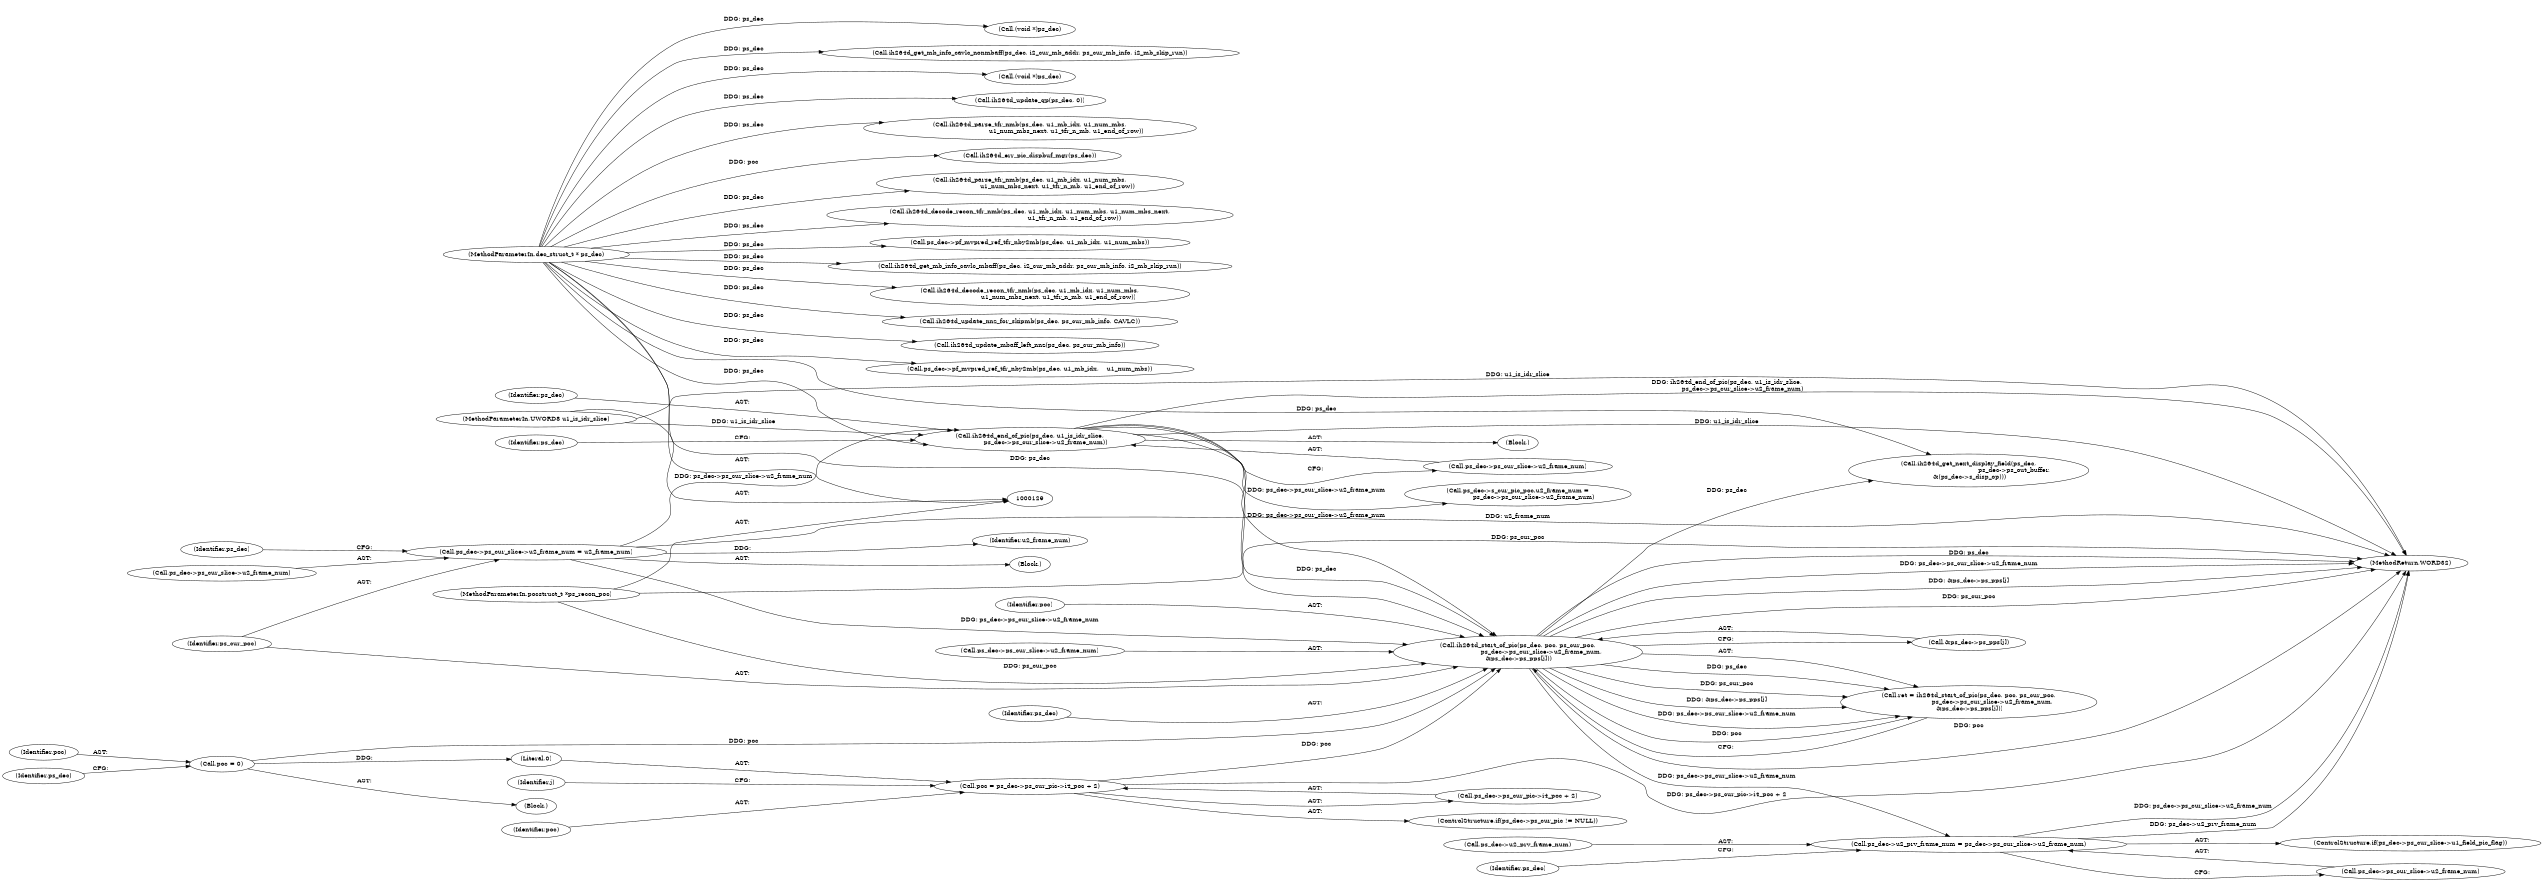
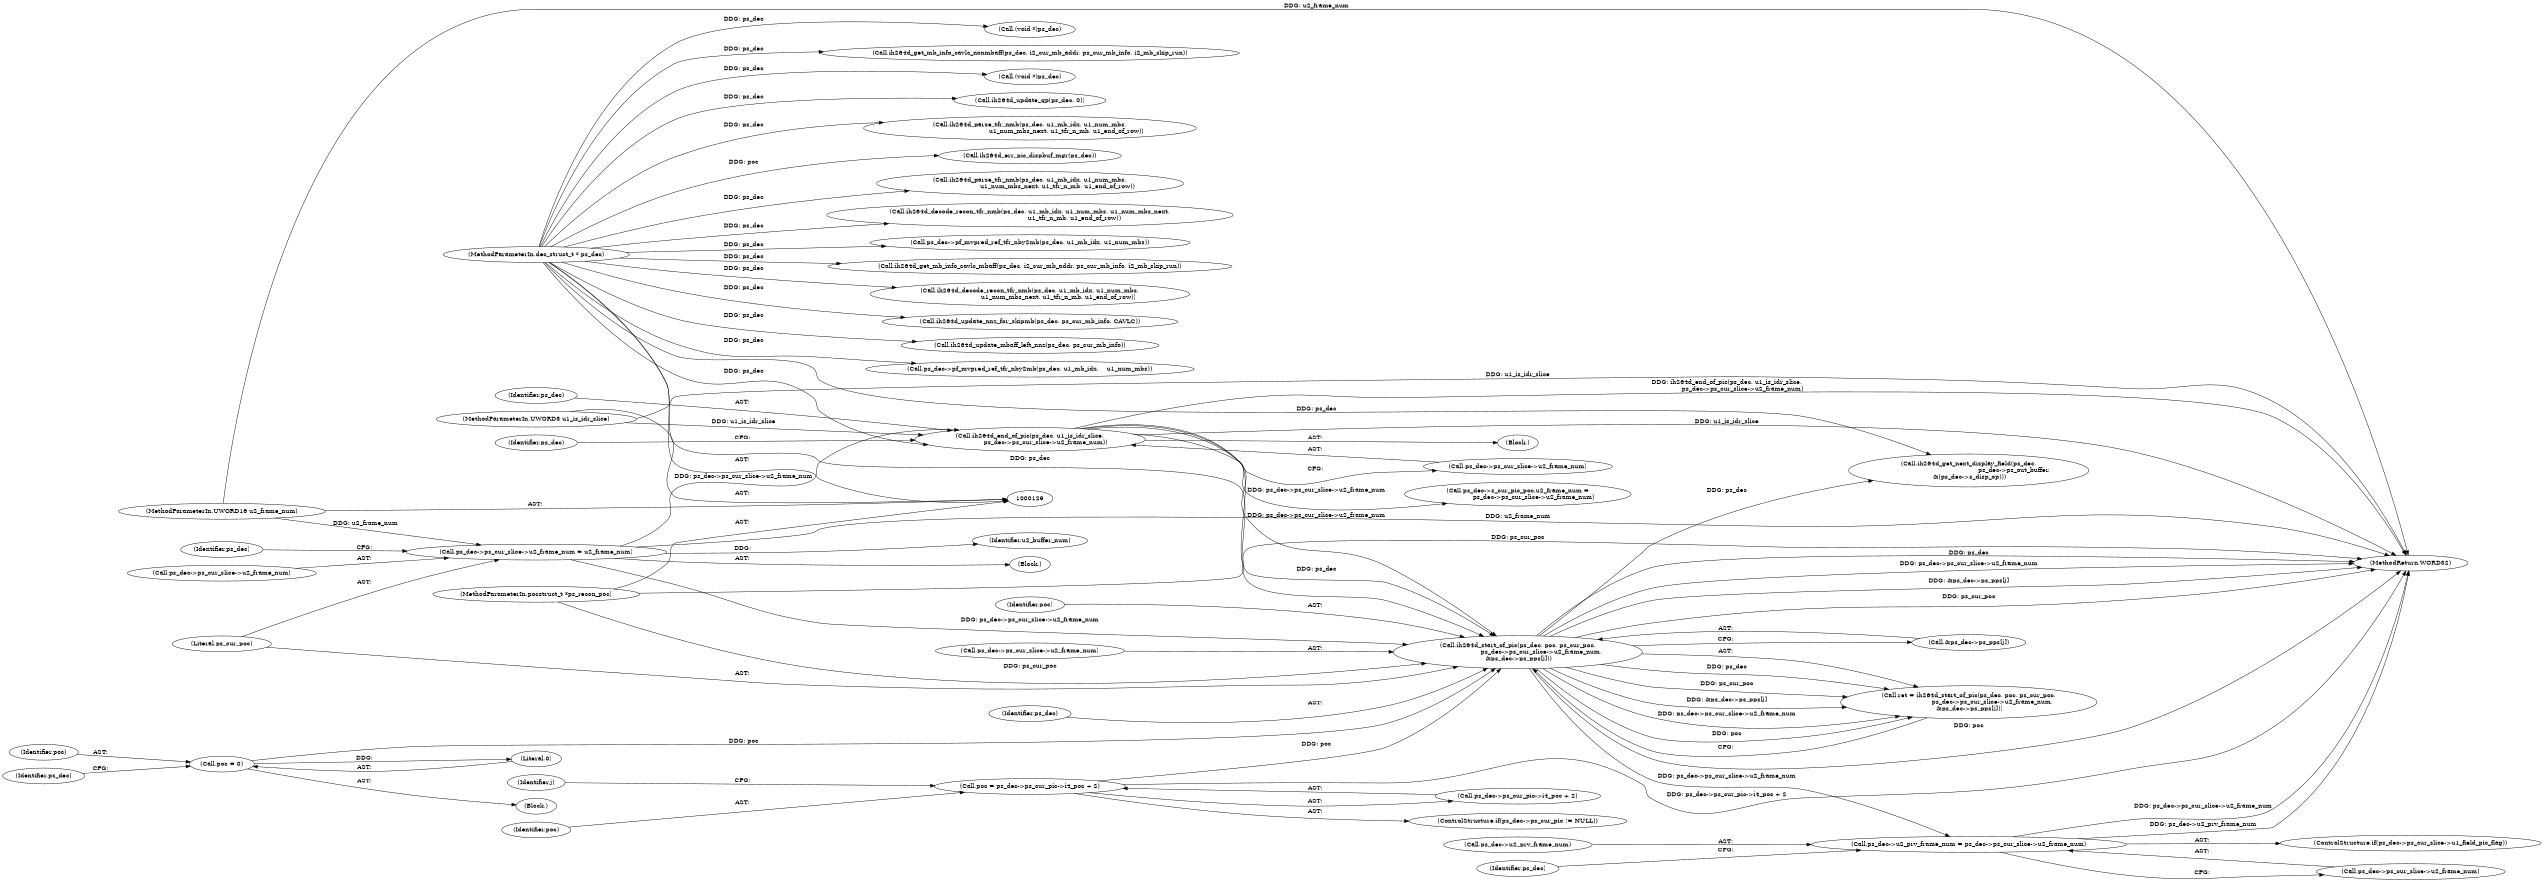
node "(MethodParameterIn,UWORD16 u2_frame_num)": added
node "(Identifier,u2_frame_num)": label "(Identifier,u2_frame_num)" -> "(Identifier,u2_buffer_num)"
node "(Identifier,ps_cur_poc)": label "(Identifier,ps_cur_poc)" -> "(Literal,ps_cur_poc)"
edge "(Literal,0)" -> "(Call,poc = ps_dec->ps_cur_pic->i4_poc + 2)": now "(Literal,0)" -> "(Call,poc = 0)"
